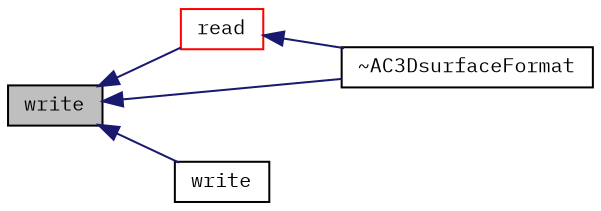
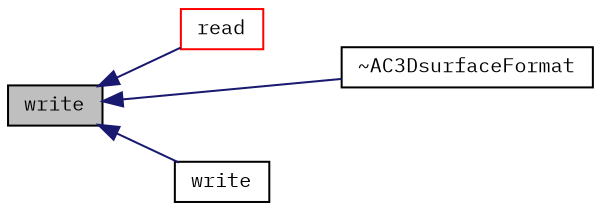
edge "~AC3DsurfaceFormat" -> "read": removed
